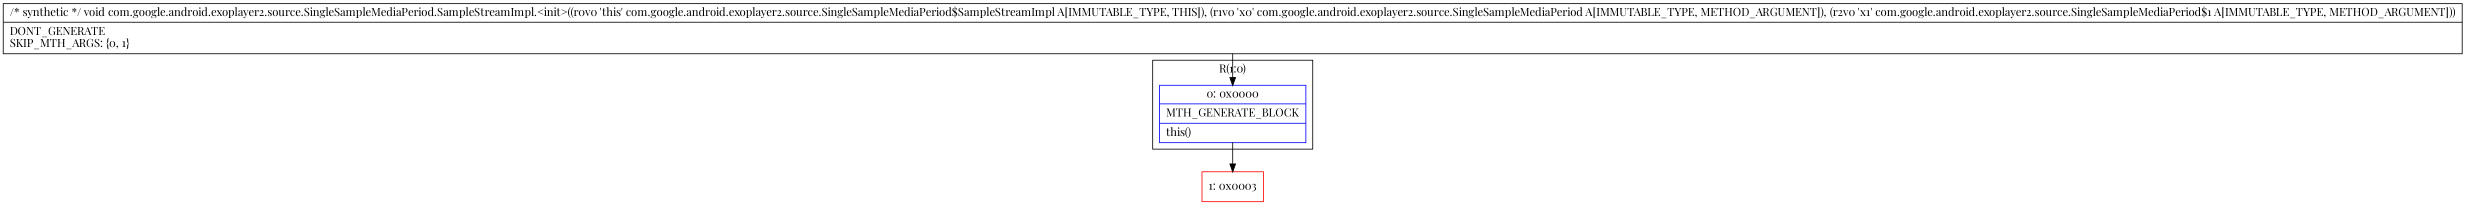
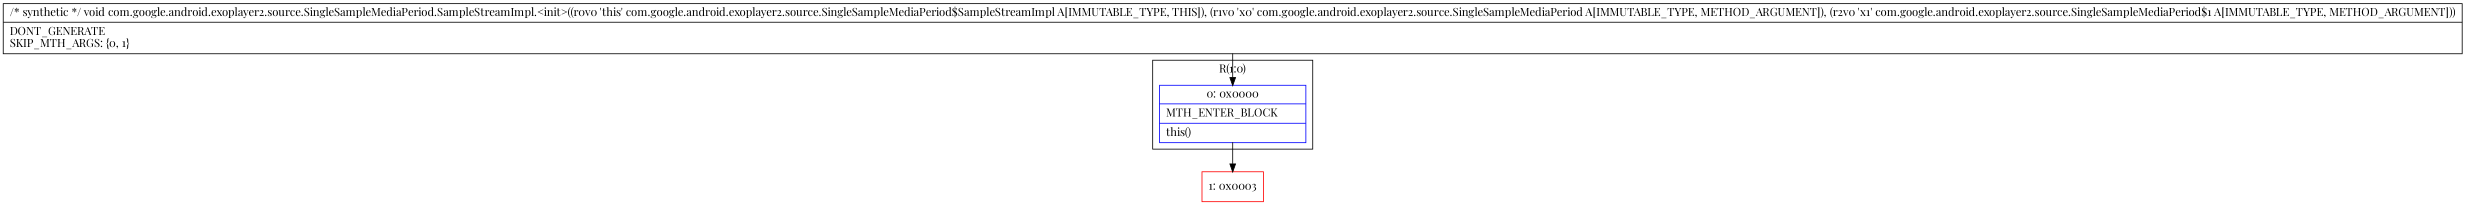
node "0: 0x0000": text "MTH_GENERATE_BLOCK" -> "MTH_ENTER_BLOCK"
